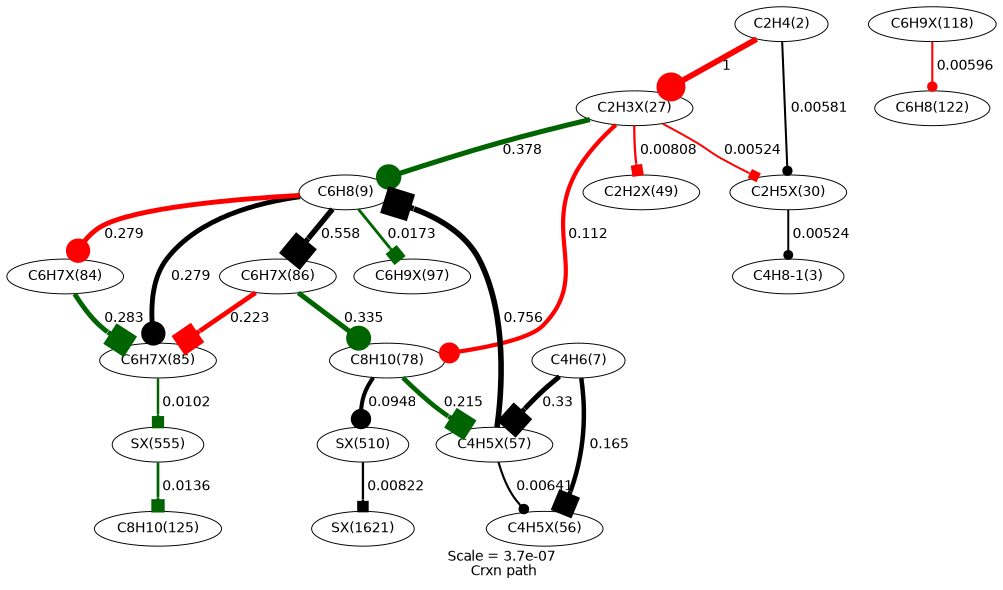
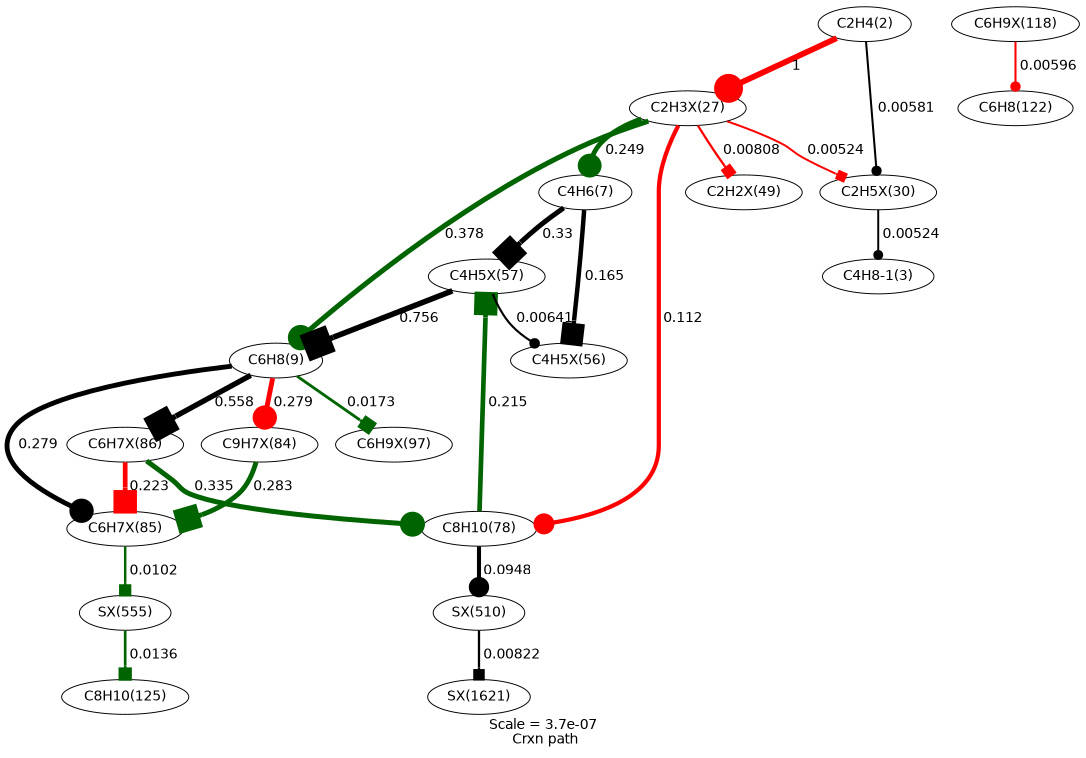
edge "C2H3X(27)" -> "C4H6(7)": added, label "0.249"
node "C6H7X(84)": label "C6H7X(84)" -> "C9H7X(84)"
